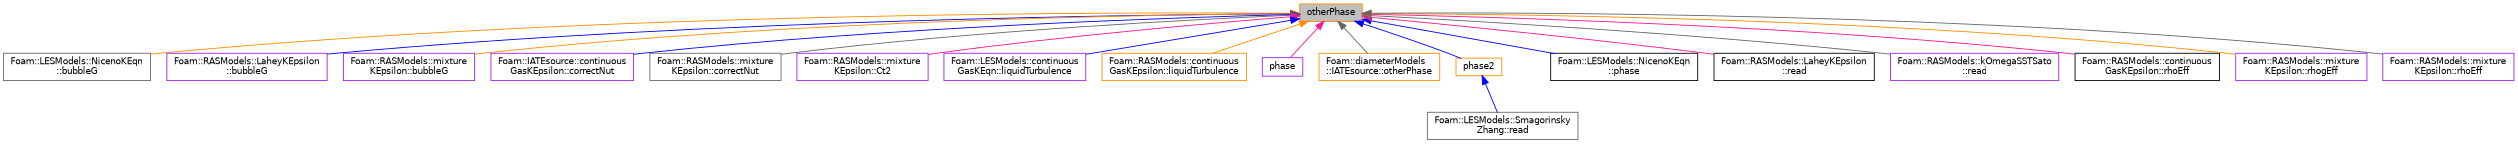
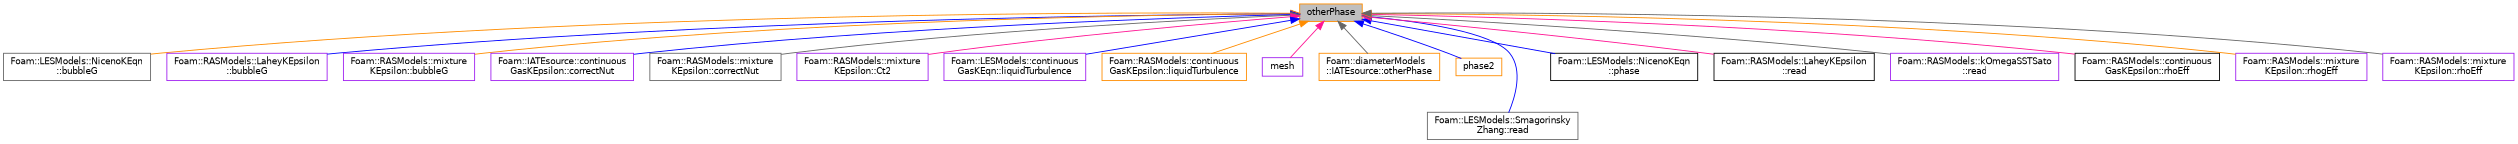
node "phase": label "phase" -> "mesh"
edge "Foam::LESModels::Smagorinsky Zhang::read" -> "phase2": now "Foam::LESModels::Smagorinsky Zhang::read" -> "otherPhase"
